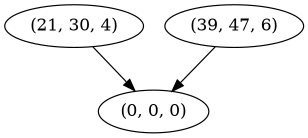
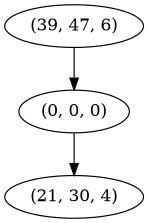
edge "(21, 30, 4)" -> "(0, 0, 0)": reversed
